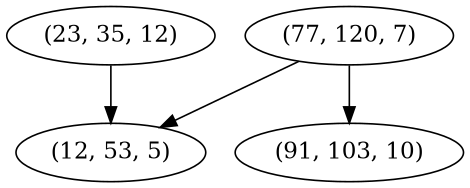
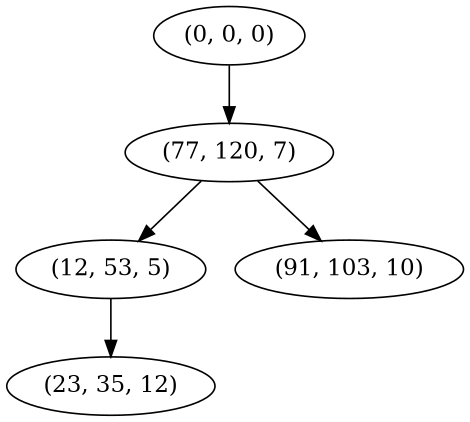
node "(0, 0, 0)": added
edge "(23, 35, 12)" -> "(12, 53, 5)": reversed
